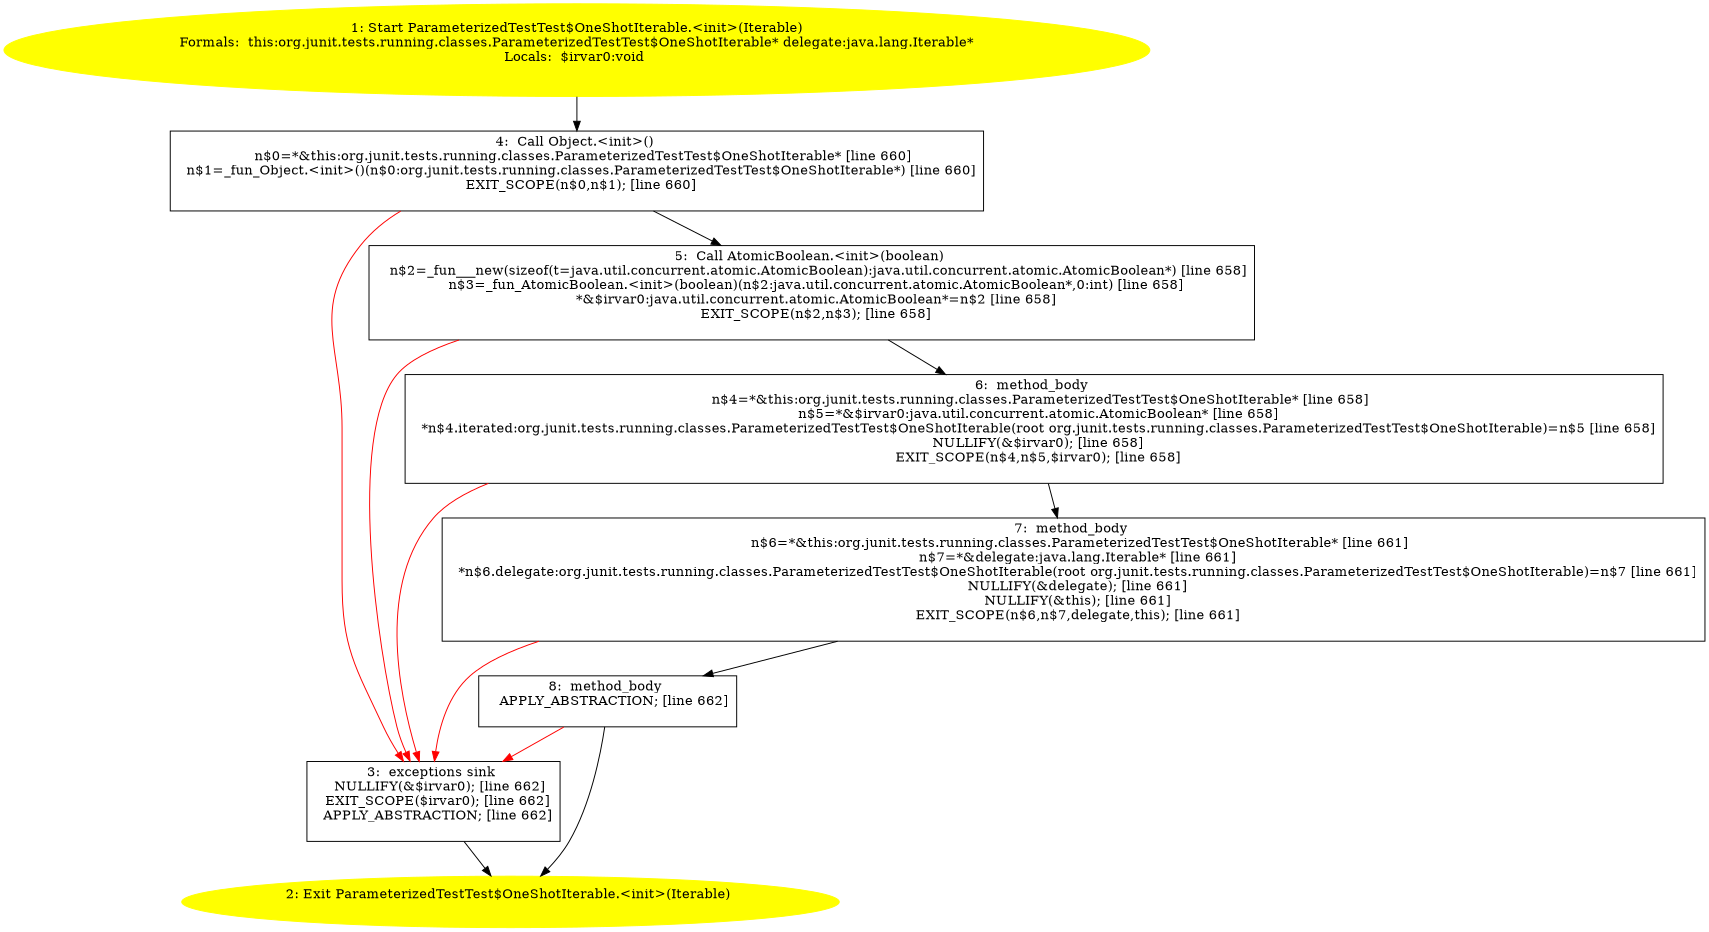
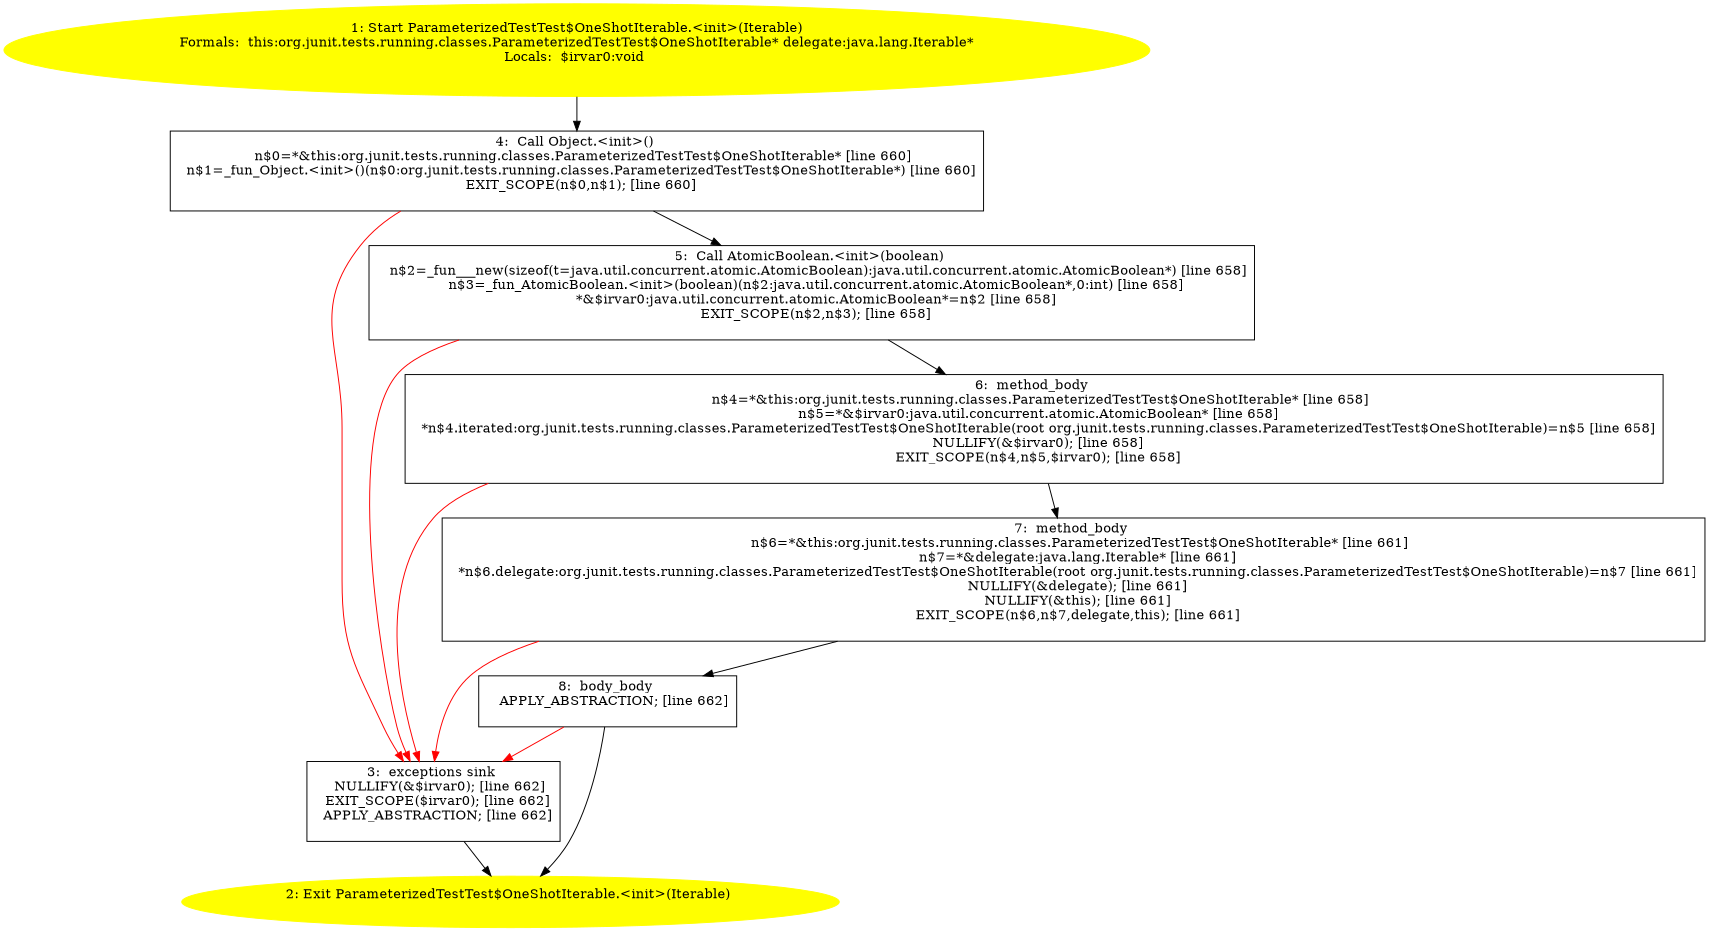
node "8:  method_body APPLY_ABSTRACTION; [line 662]": label "8:  method_body APPLY_ABSTRACTION; [line 662]" -> "8:  body_body APPLY_ABSTRACTION; [line 662]"
